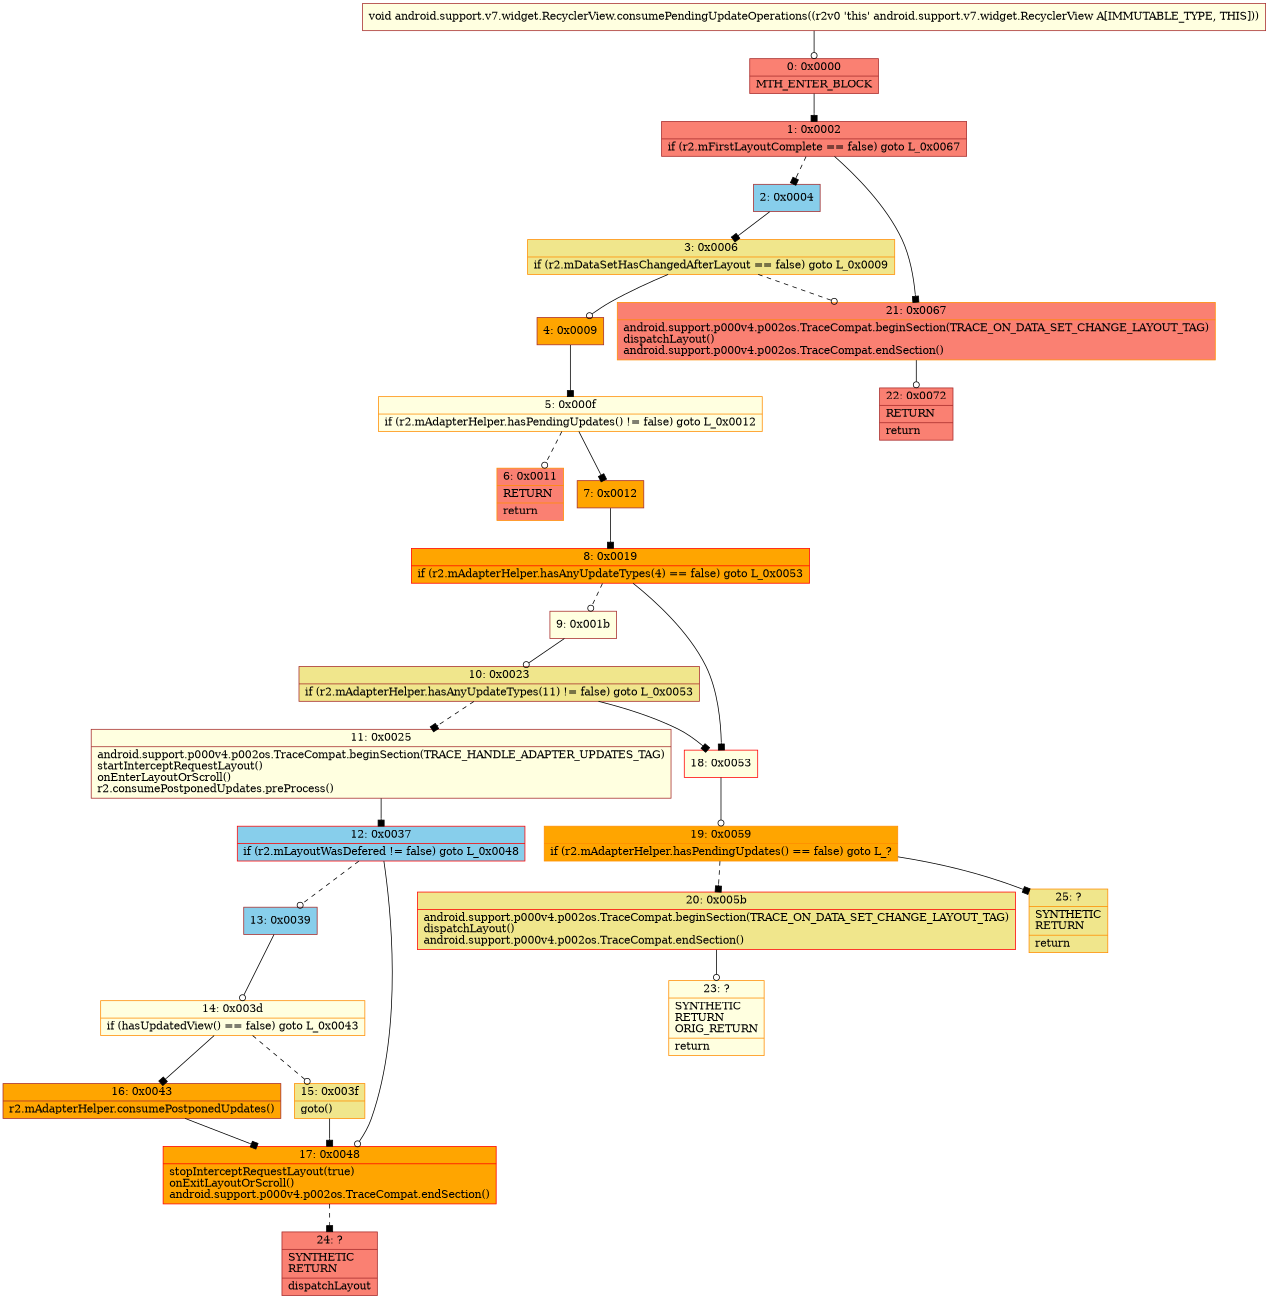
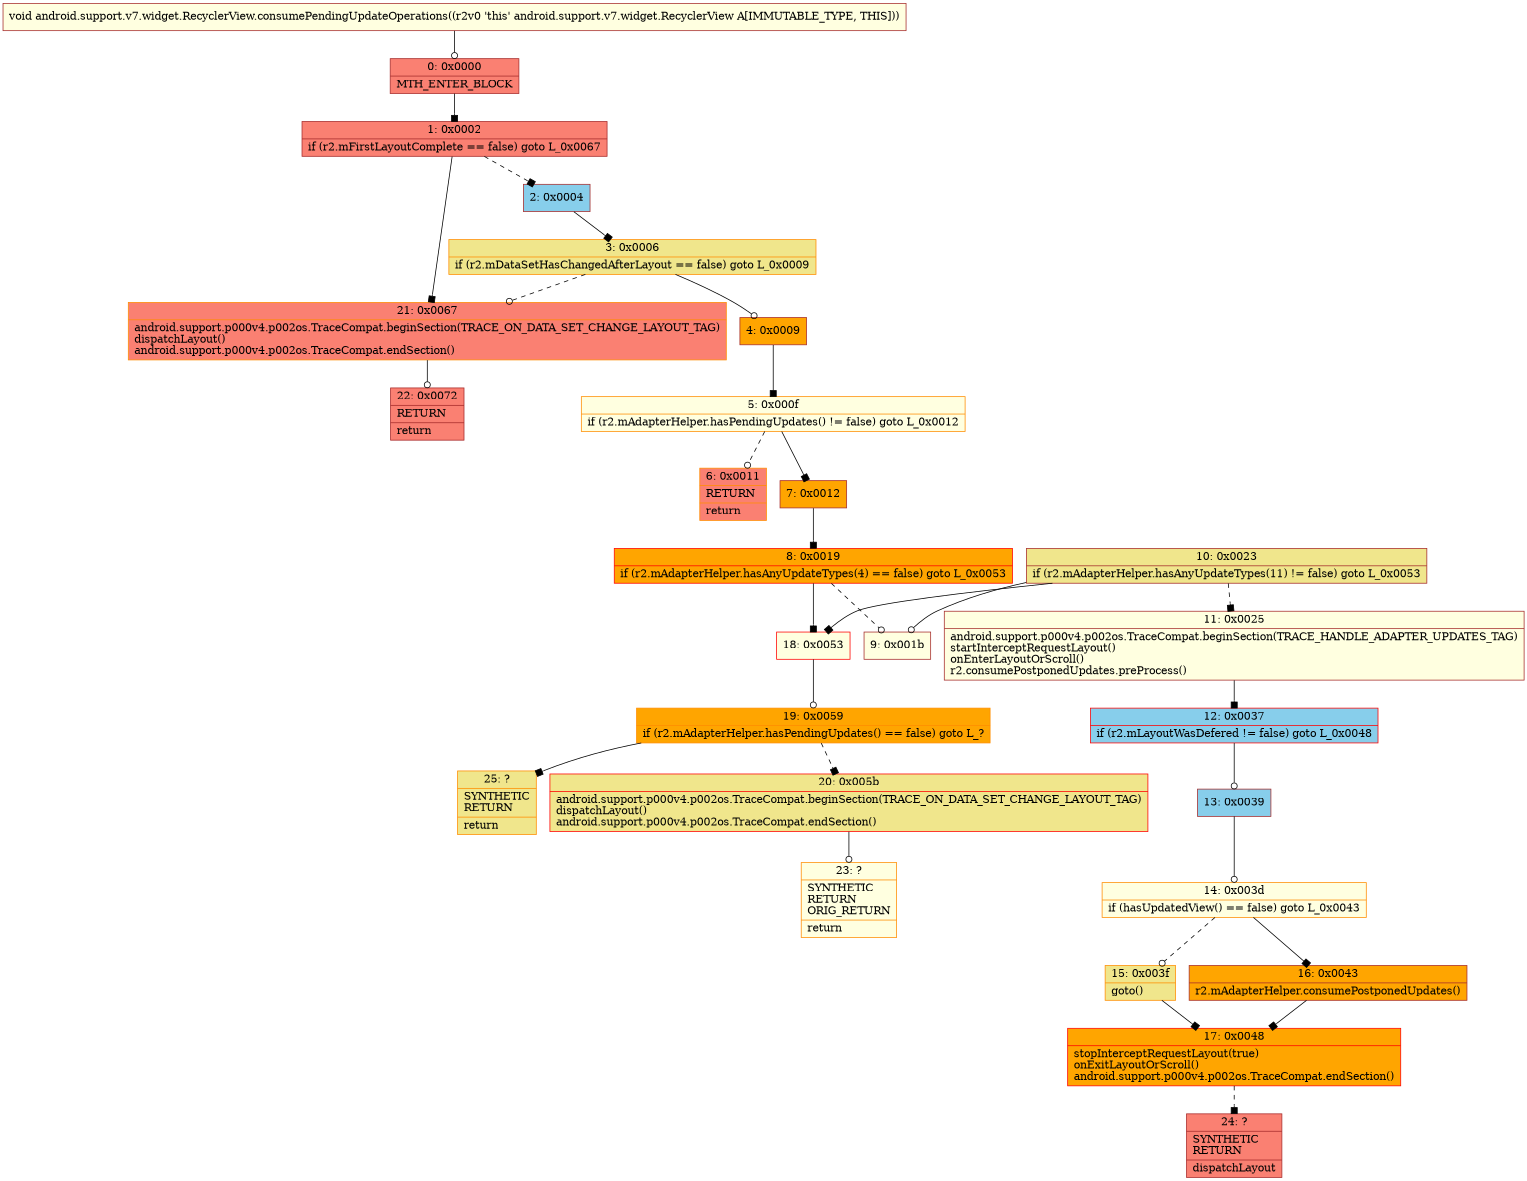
edge "9: 0x001b" -> "10: 0x0023": reversed
edge "12: 0x0037" -> "13: 0x0039": style dashed -> solid
edge "12: 0x0037" -> "17: 0x0048": removed
